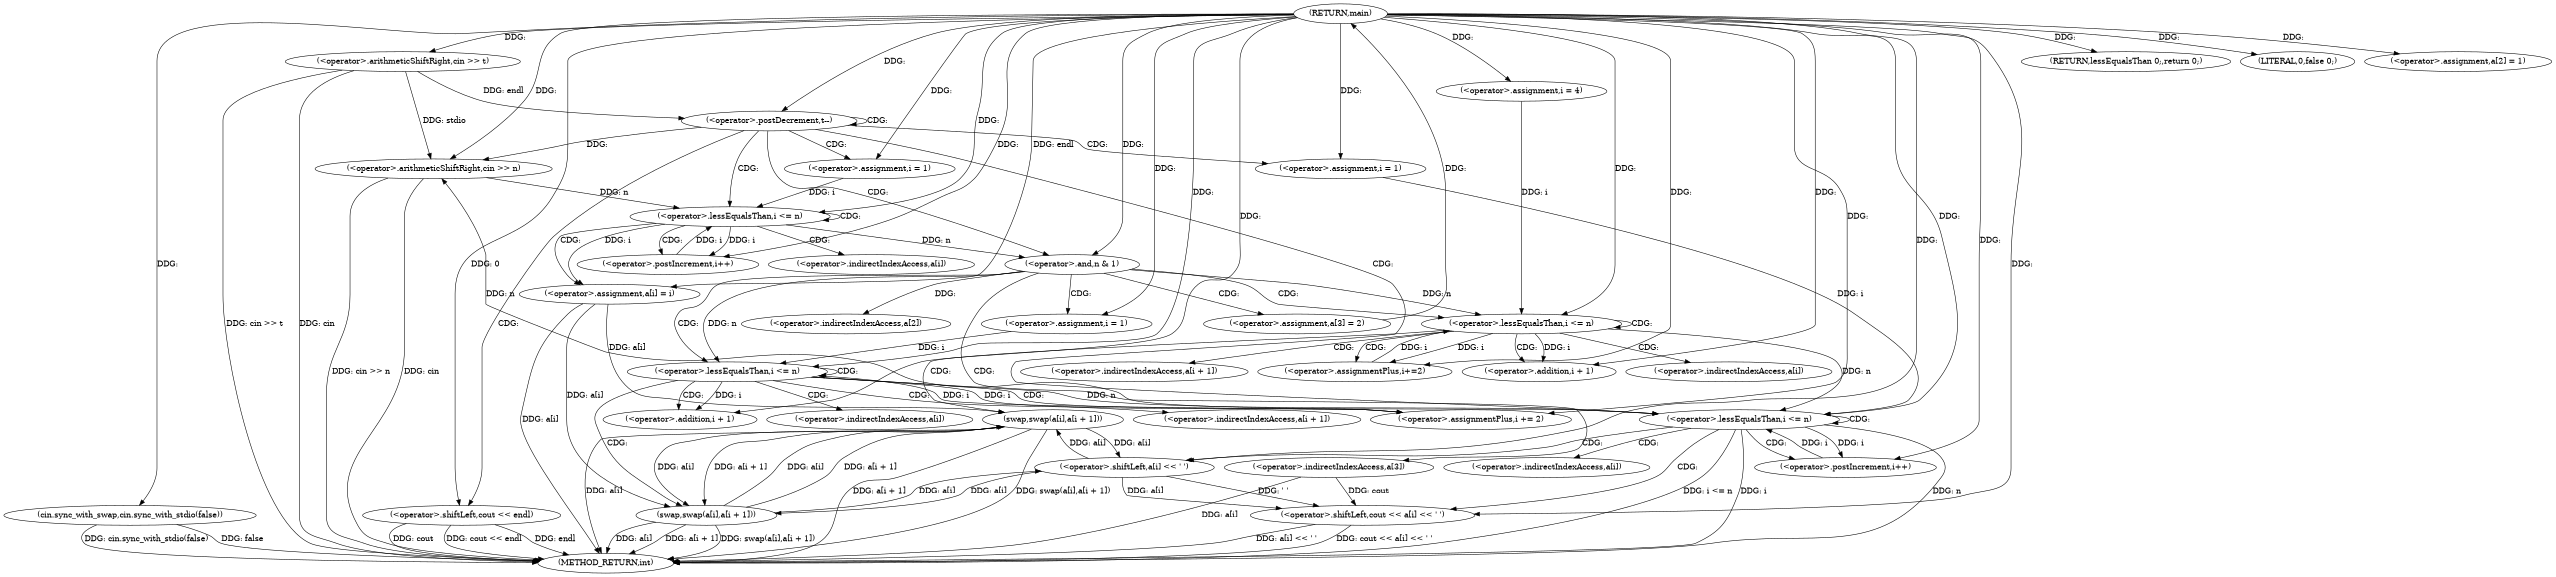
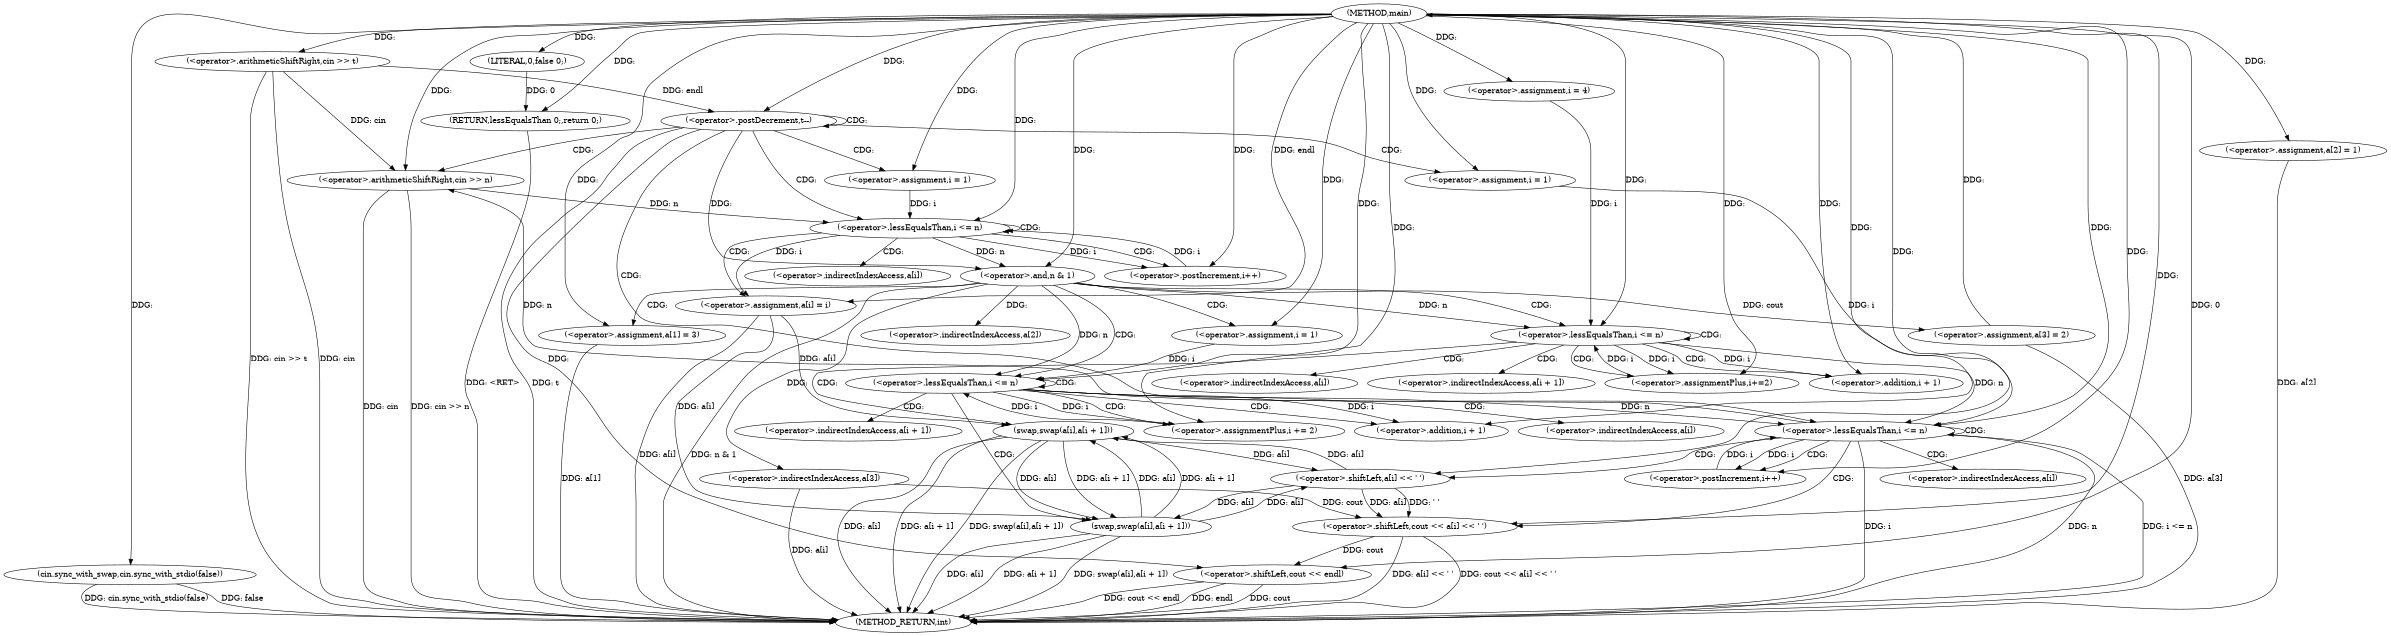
node "(RETURN,main)": label "(RETURN,main)" -> "(METHOD,main)"
edge "(LITERAL,0,false 0;)" -> "(RETURN,lessEqualsThan 0;,return 0;)": added, label "DDG: 0"
edge "(<operator>.arithmeticShiftRight,cin >> t)" -> "(<operator>.arithmeticShiftRight,cin >> n)": label "DDG: stdio" -> "DDG: cin"
edge "(<operator>.postDecrement,t--)" -> "(<operator>.arithmeticShiftRight,cin >> n)": label "DDG: " -> "CDG: "
edge "(<operator>.postDecrement,t--)" -> "(<operator>.and,n & 1)": label "CDG: " -> "DDG: "
edge "(<operator>.and,n & 1)" -> "(<operator>.assignment,a[3] = 2)": label "CDG: " -> "DDG: cout"
edge "(<operator>.postDecrement,t--)" -> "(<operator>.shiftLeft,cout << endl)": label "CDG: " -> "DDG: "
node "(<operator>.assignment,a[1] = 3)": added
edge "(<operator>.and,n & 1)" -> "(<operator>.indirectIndexAccess,a[3])": label "CDG: " -> "DDG: "
edge "(<operator>.and,n & 1)" -> "(METHOD_RETURN,int)": added, label "DDG: n & 1"
edge "(<operator>.postDecrement,t--)" -> "(METHOD_RETURN,int)": added, label "DDG: t"
edge "(RETURN,lessEqualsThan 0;,return 0;)" -> "(METHOD_RETURN,int)": added, label "DDG: <RET>"
edge "(<operator>.shiftLeft,cout << a[i] << ' ')" -> "(<operator>.shiftLeft,cout << endl)": added, label "DDG: cout"
edge "(<operator>.assignment,a[3] = 2)" -> "(METHOD_RETURN,int)": added, label "DDG: a[3]"
edge "(<operator>.assignment,a[2] = 1)" -> "(METHOD_RETURN,int)": added, label "DDG: a[2]"
